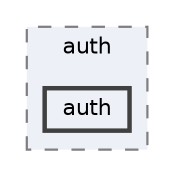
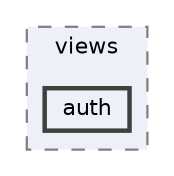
cluster "auth": label "auth" -> "views"
